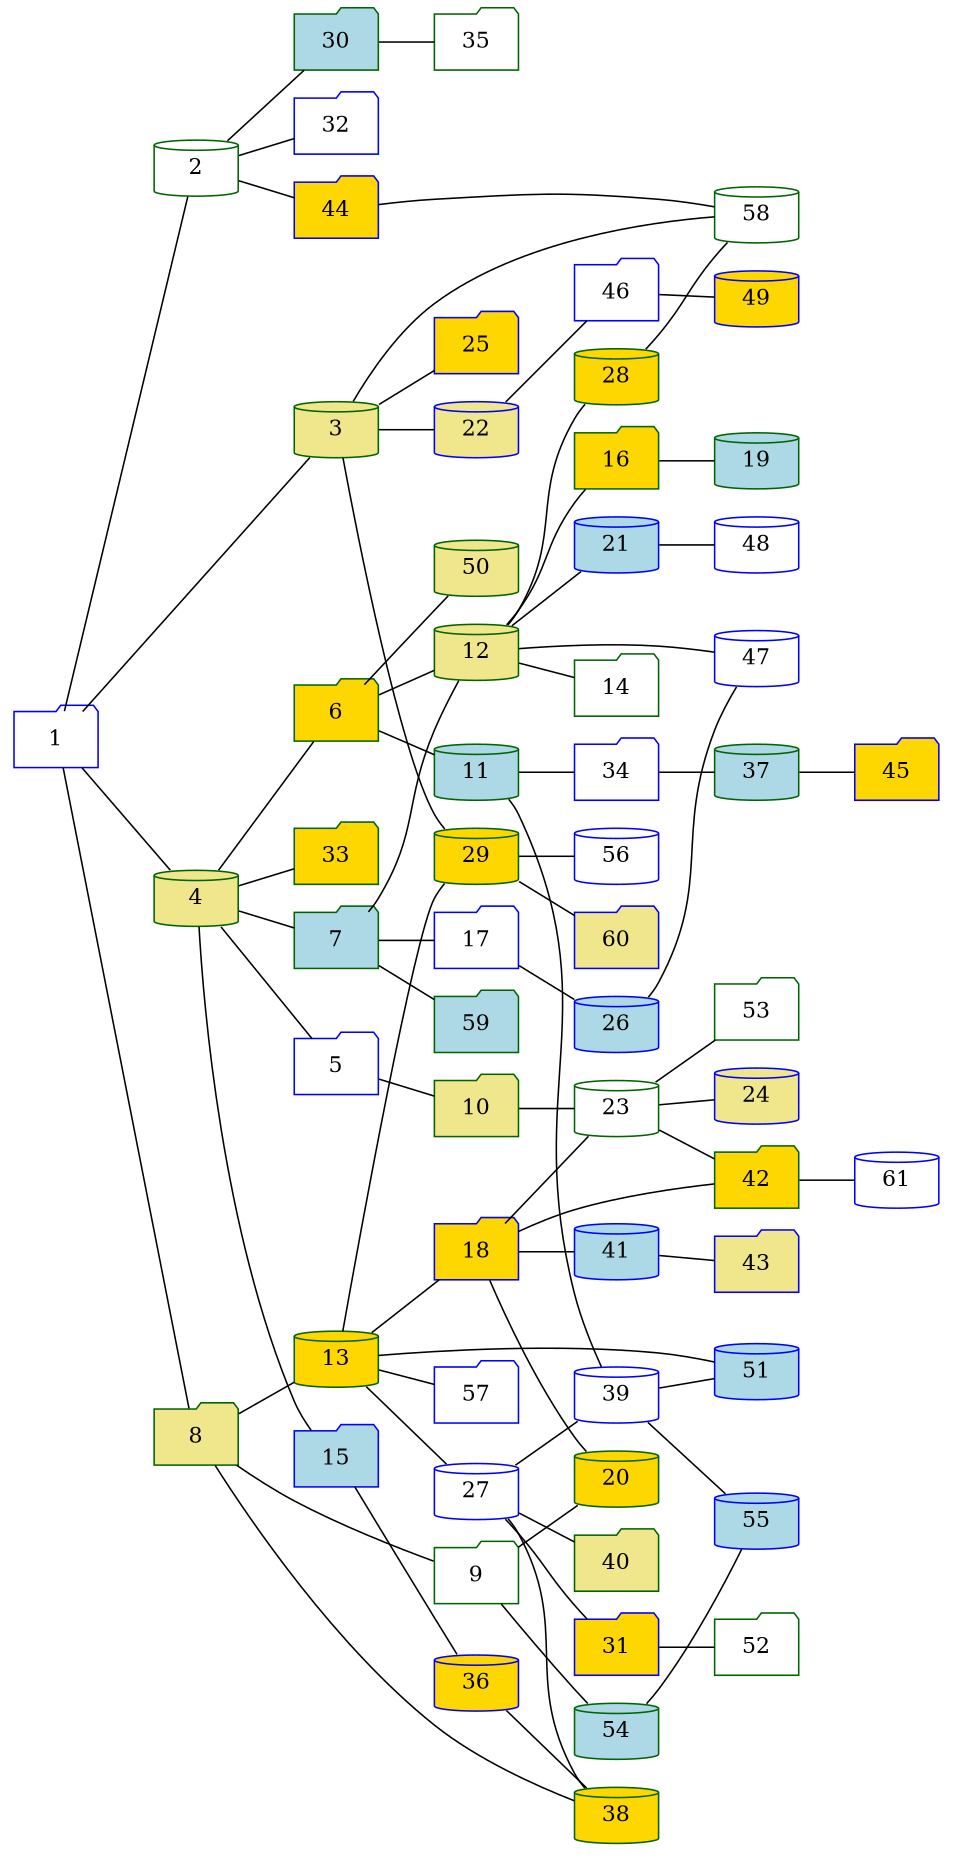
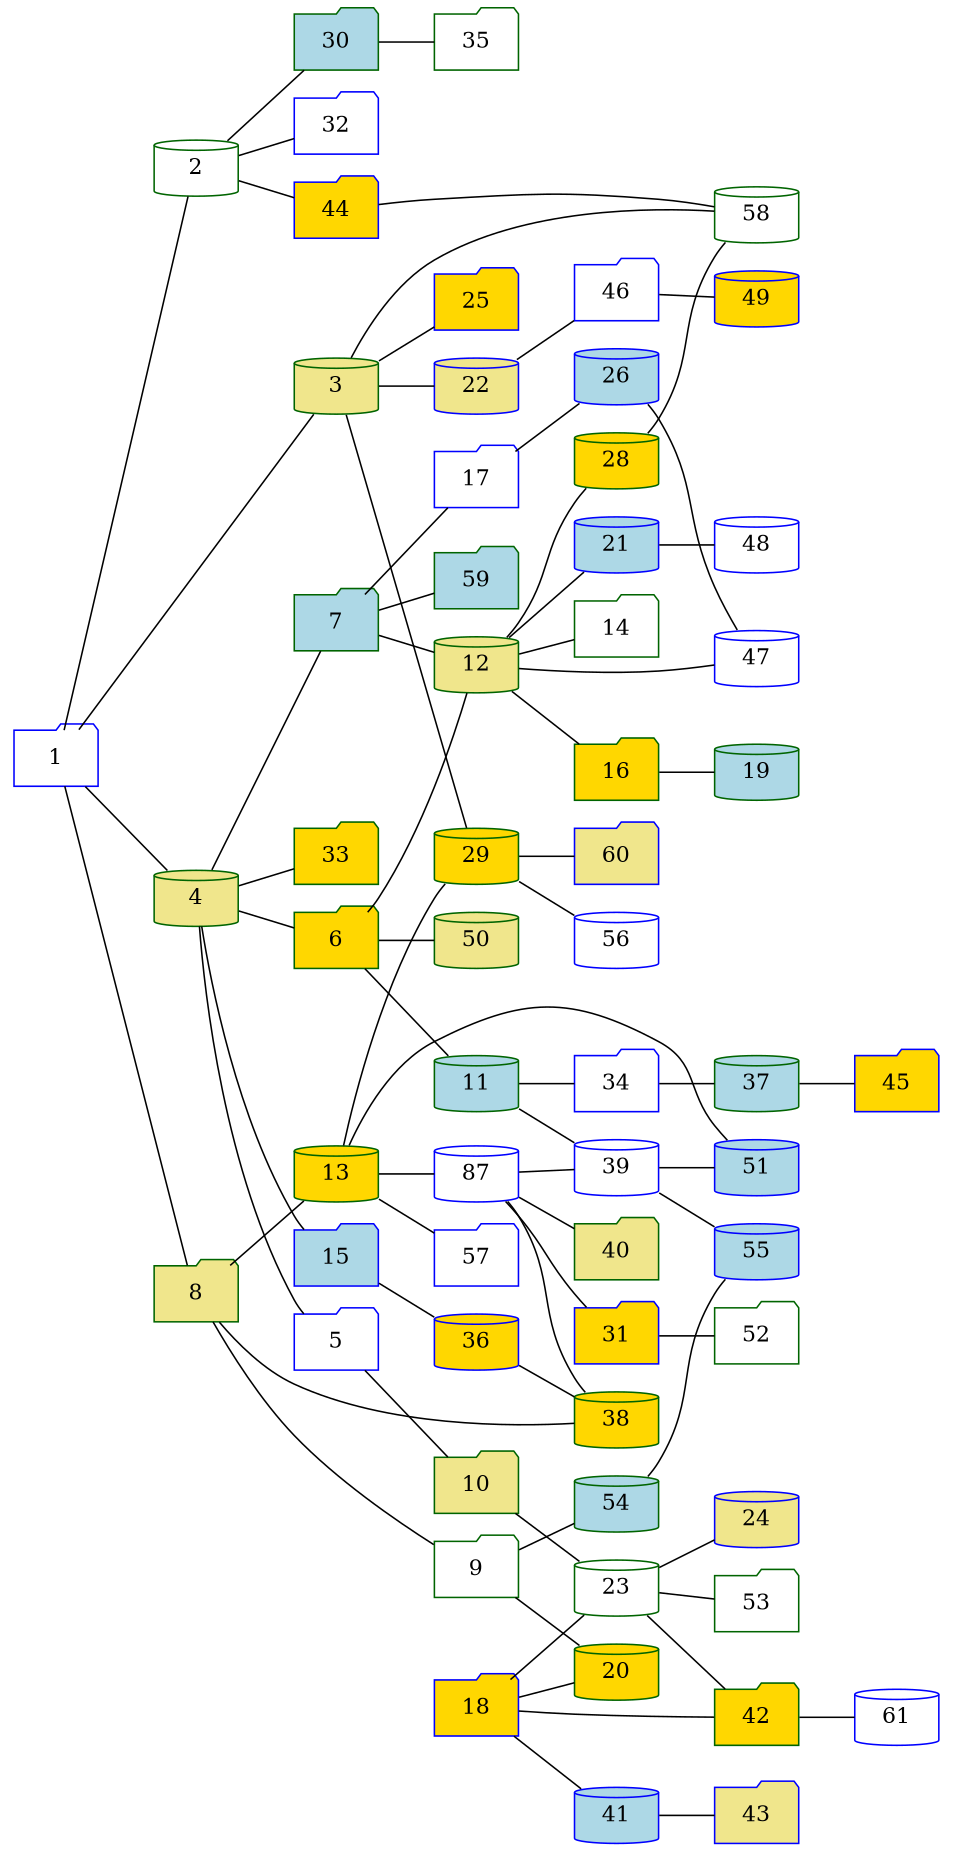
edge "18" -- "13": removed
node "27": label "27" -> "87"
